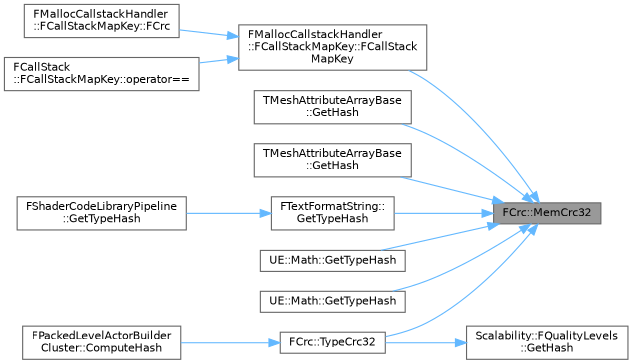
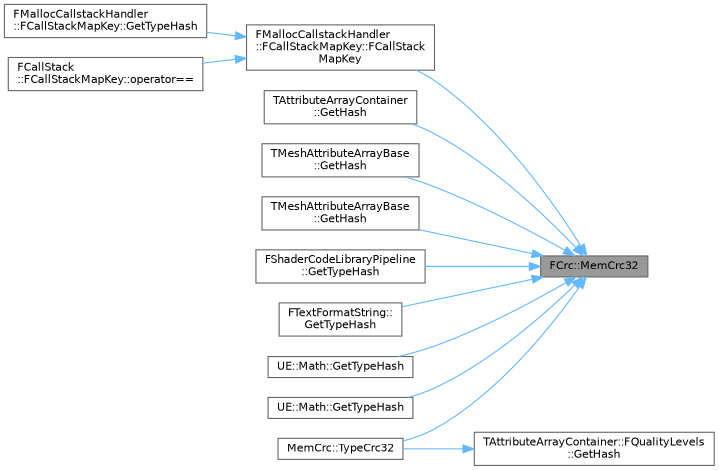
node "FMallocCallstackHandler ::FCallStackMapKey::FCrc": label "FMallocCallstackHandler ::FCallStackMapKey::FCrc" -> "FMallocCallstackHandler ::FCallStackMapKey::GetTypeHash"
node "TAttributeArrayContainer ::GetHash": added
edge "FShaderCodeLibraryPipeline ::GetTypeHash" -> "FTextFormatString:: GetTypeHash": now "FShaderCodeLibraryPipeline ::GetTypeHash" -> "FCrc::MemCrc32"
node "FPackedLevelActorBuilder Cluster::ComputeHash": removed
node "FCrc::TypeCrc32": label "FCrc::TypeCrc32" -> "MemCrc::TypeCrc32"
node "Scalability::FQualityLevels ::GetHash": label "Scalability::FQualityLevels ::GetHash" -> "TAttributeArrayContainer::FQualityLevels ::GetHash"
